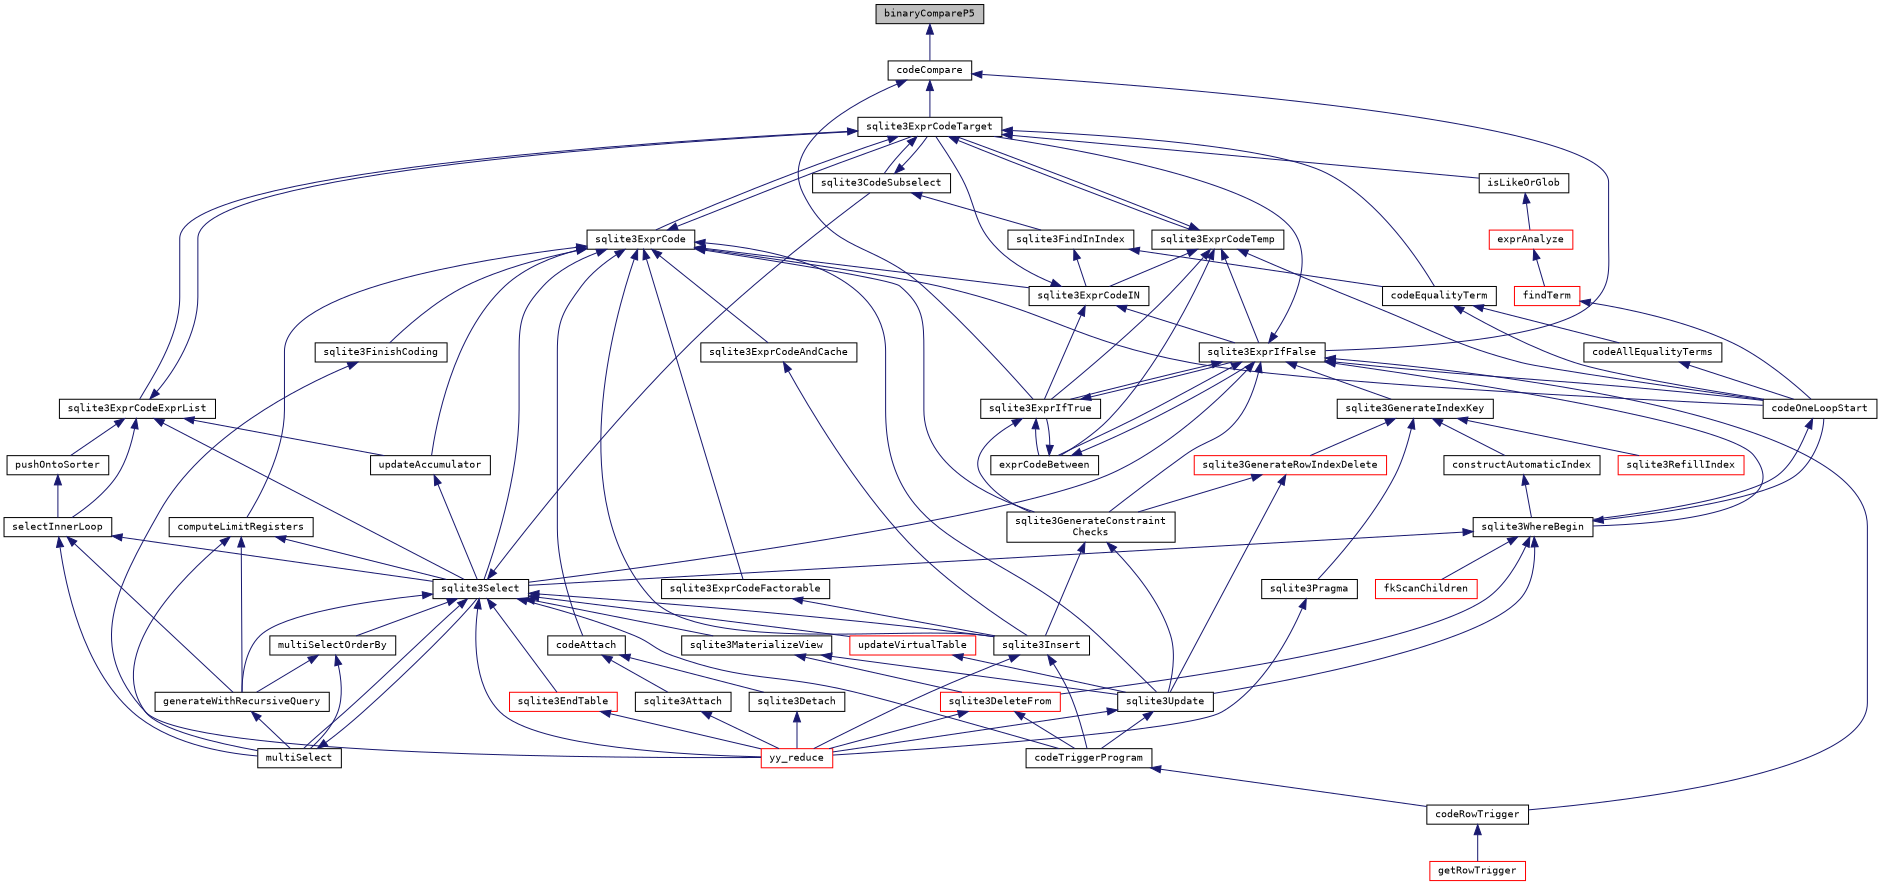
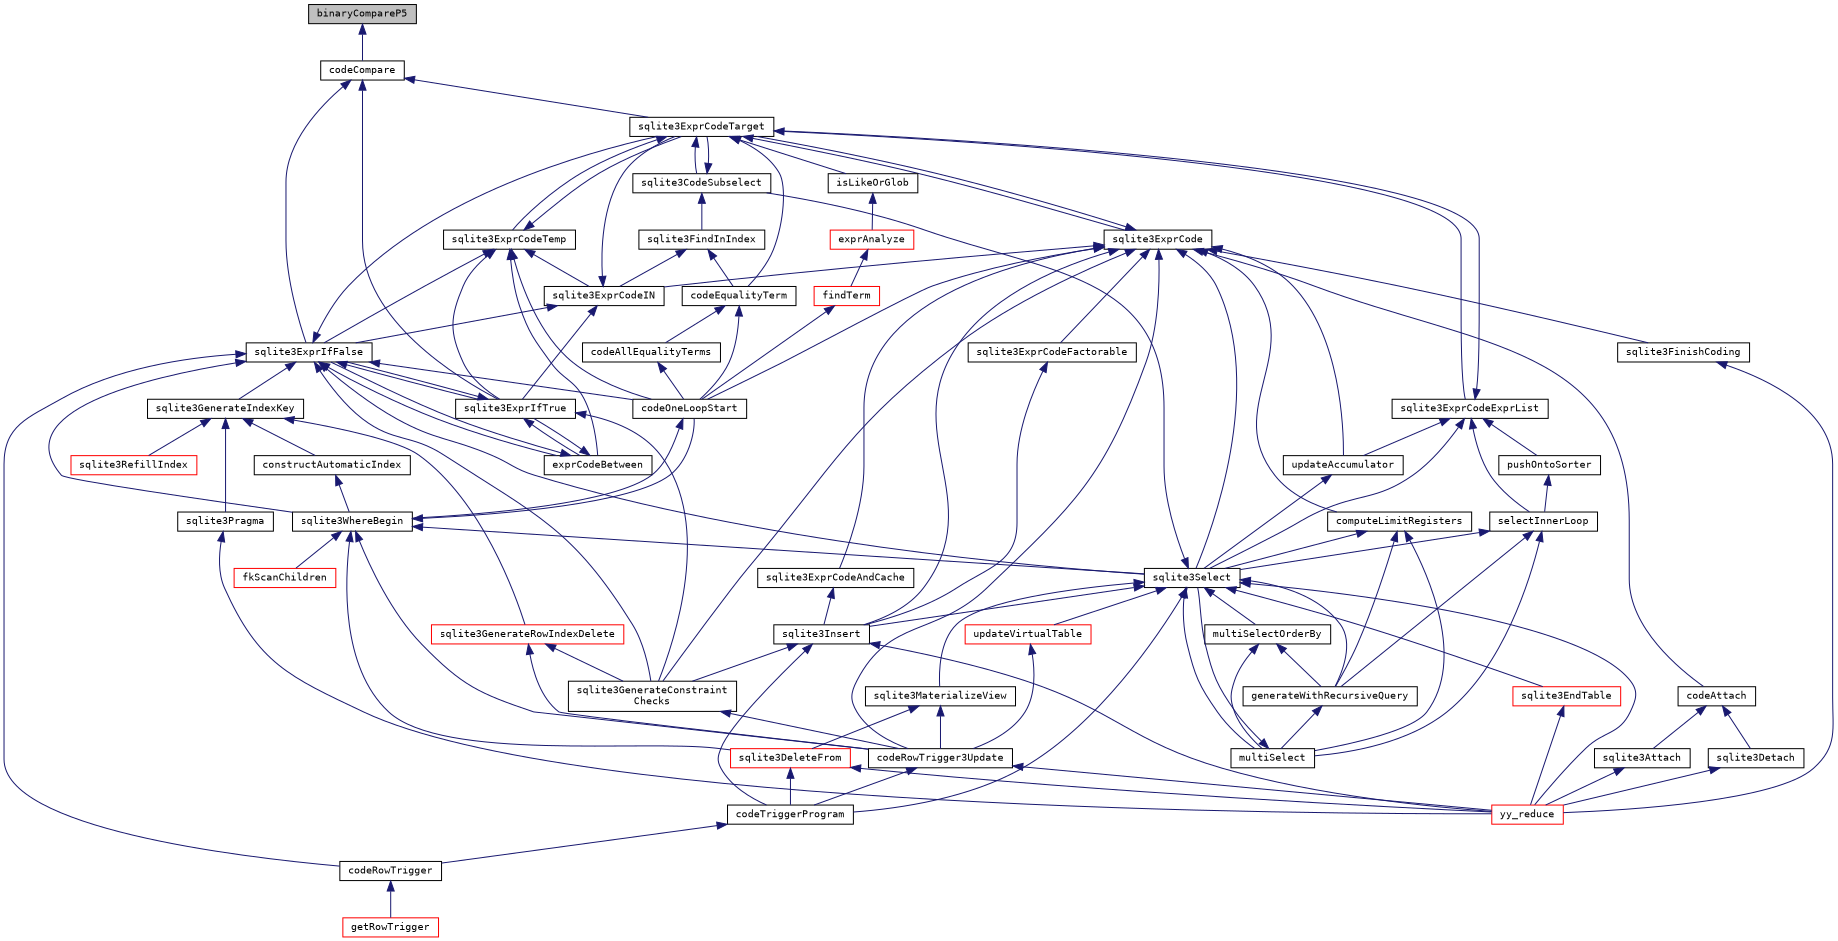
edge "sqlite3Insert" -> "sqlite3GenerateConstraint Checks": reversed
node "sqlite3Update": label "sqlite3Update" -> "codeRowTrigger3Update"
